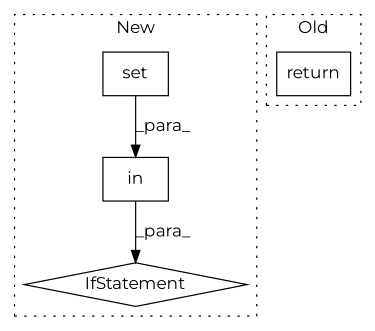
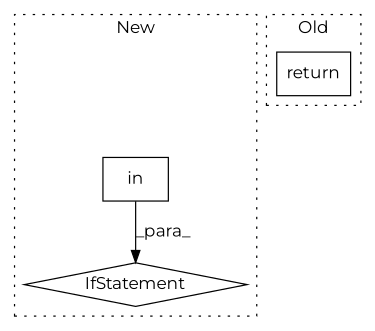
node "set": removed
